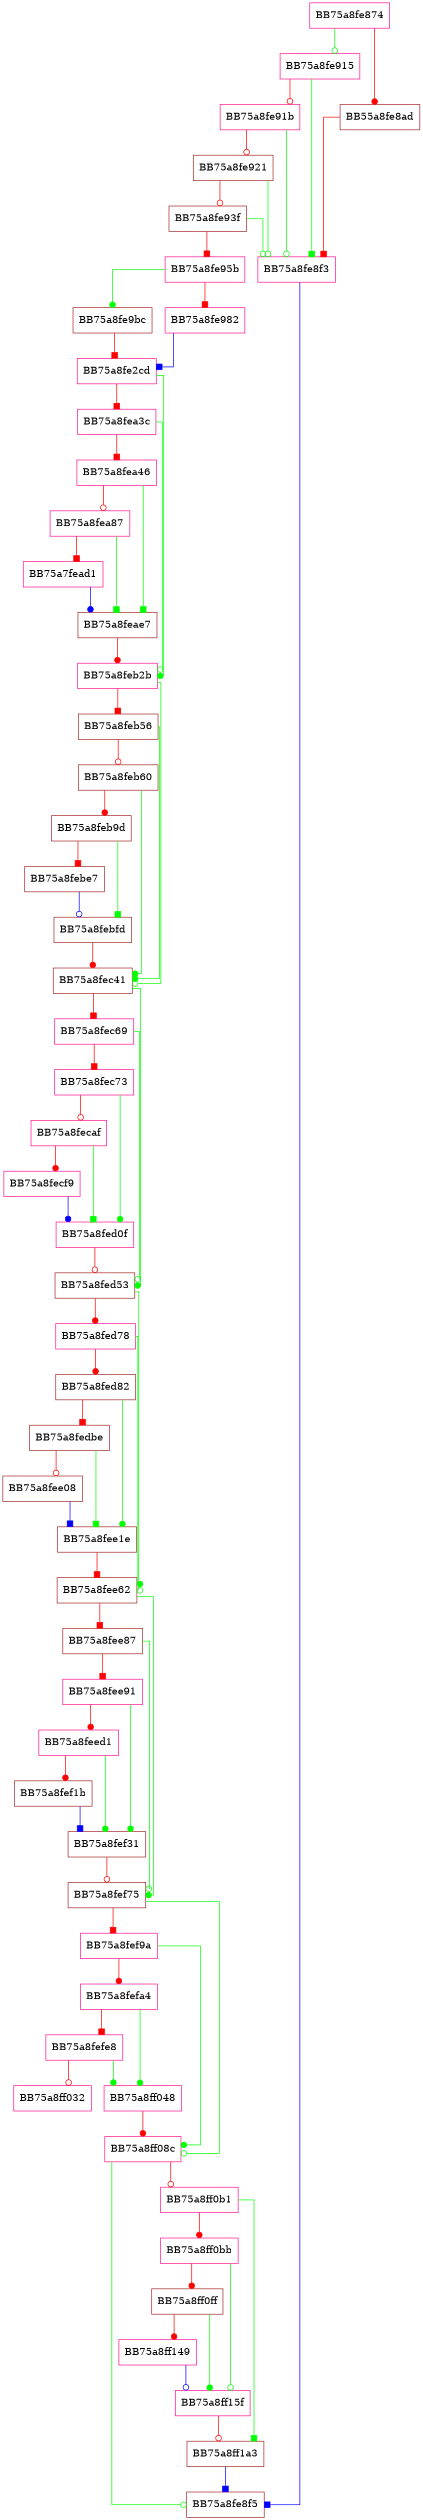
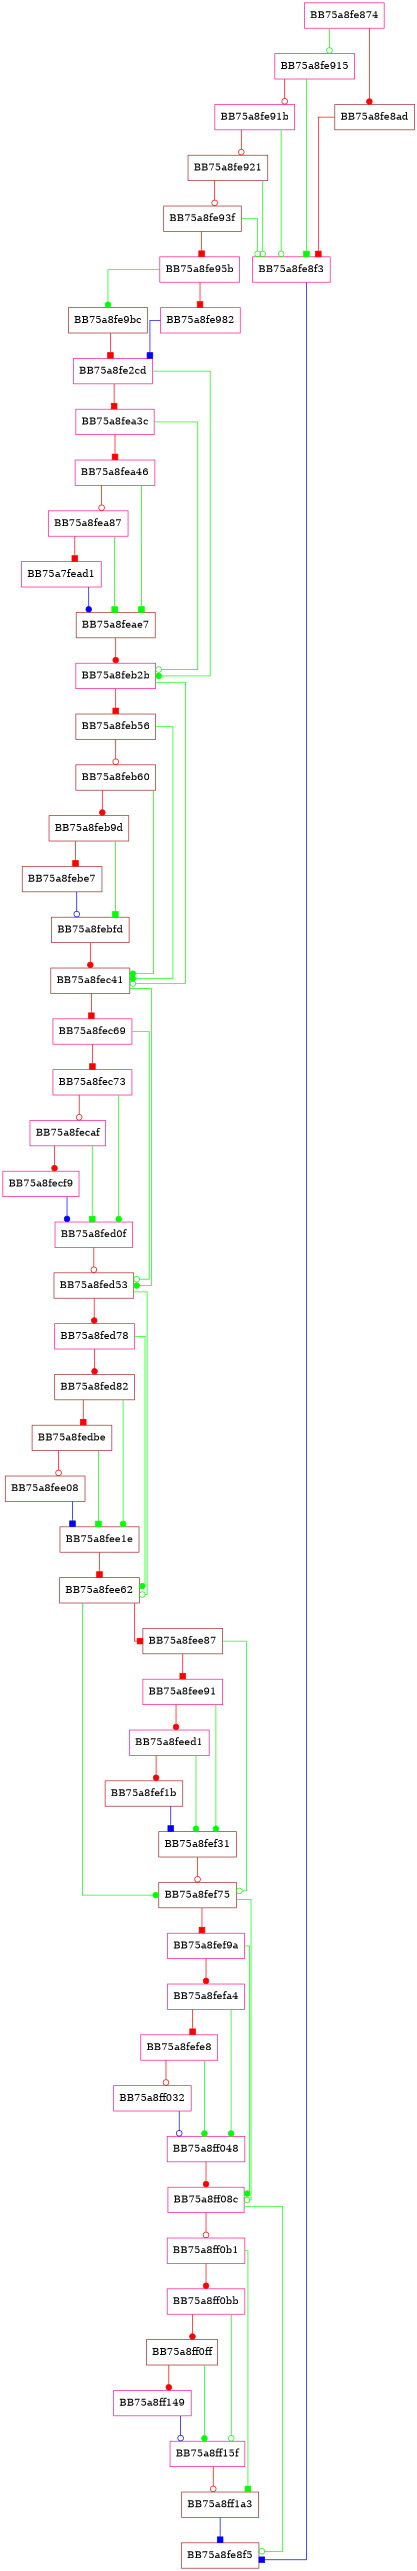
node "BB55a8fe8ad": label "BB55a8fe8ad" -> "BB75a8fe8ad"
edge "BB75a8ff032" -> "BB75a8ff048": added
